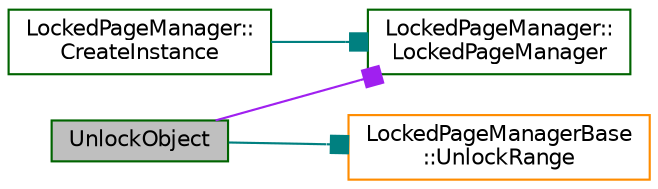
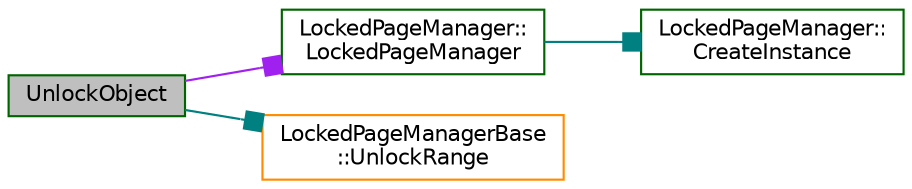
edge "LockedPageManager:: CreateInstance" -> "LockedPageManager:: LockedPageManager": reversed
